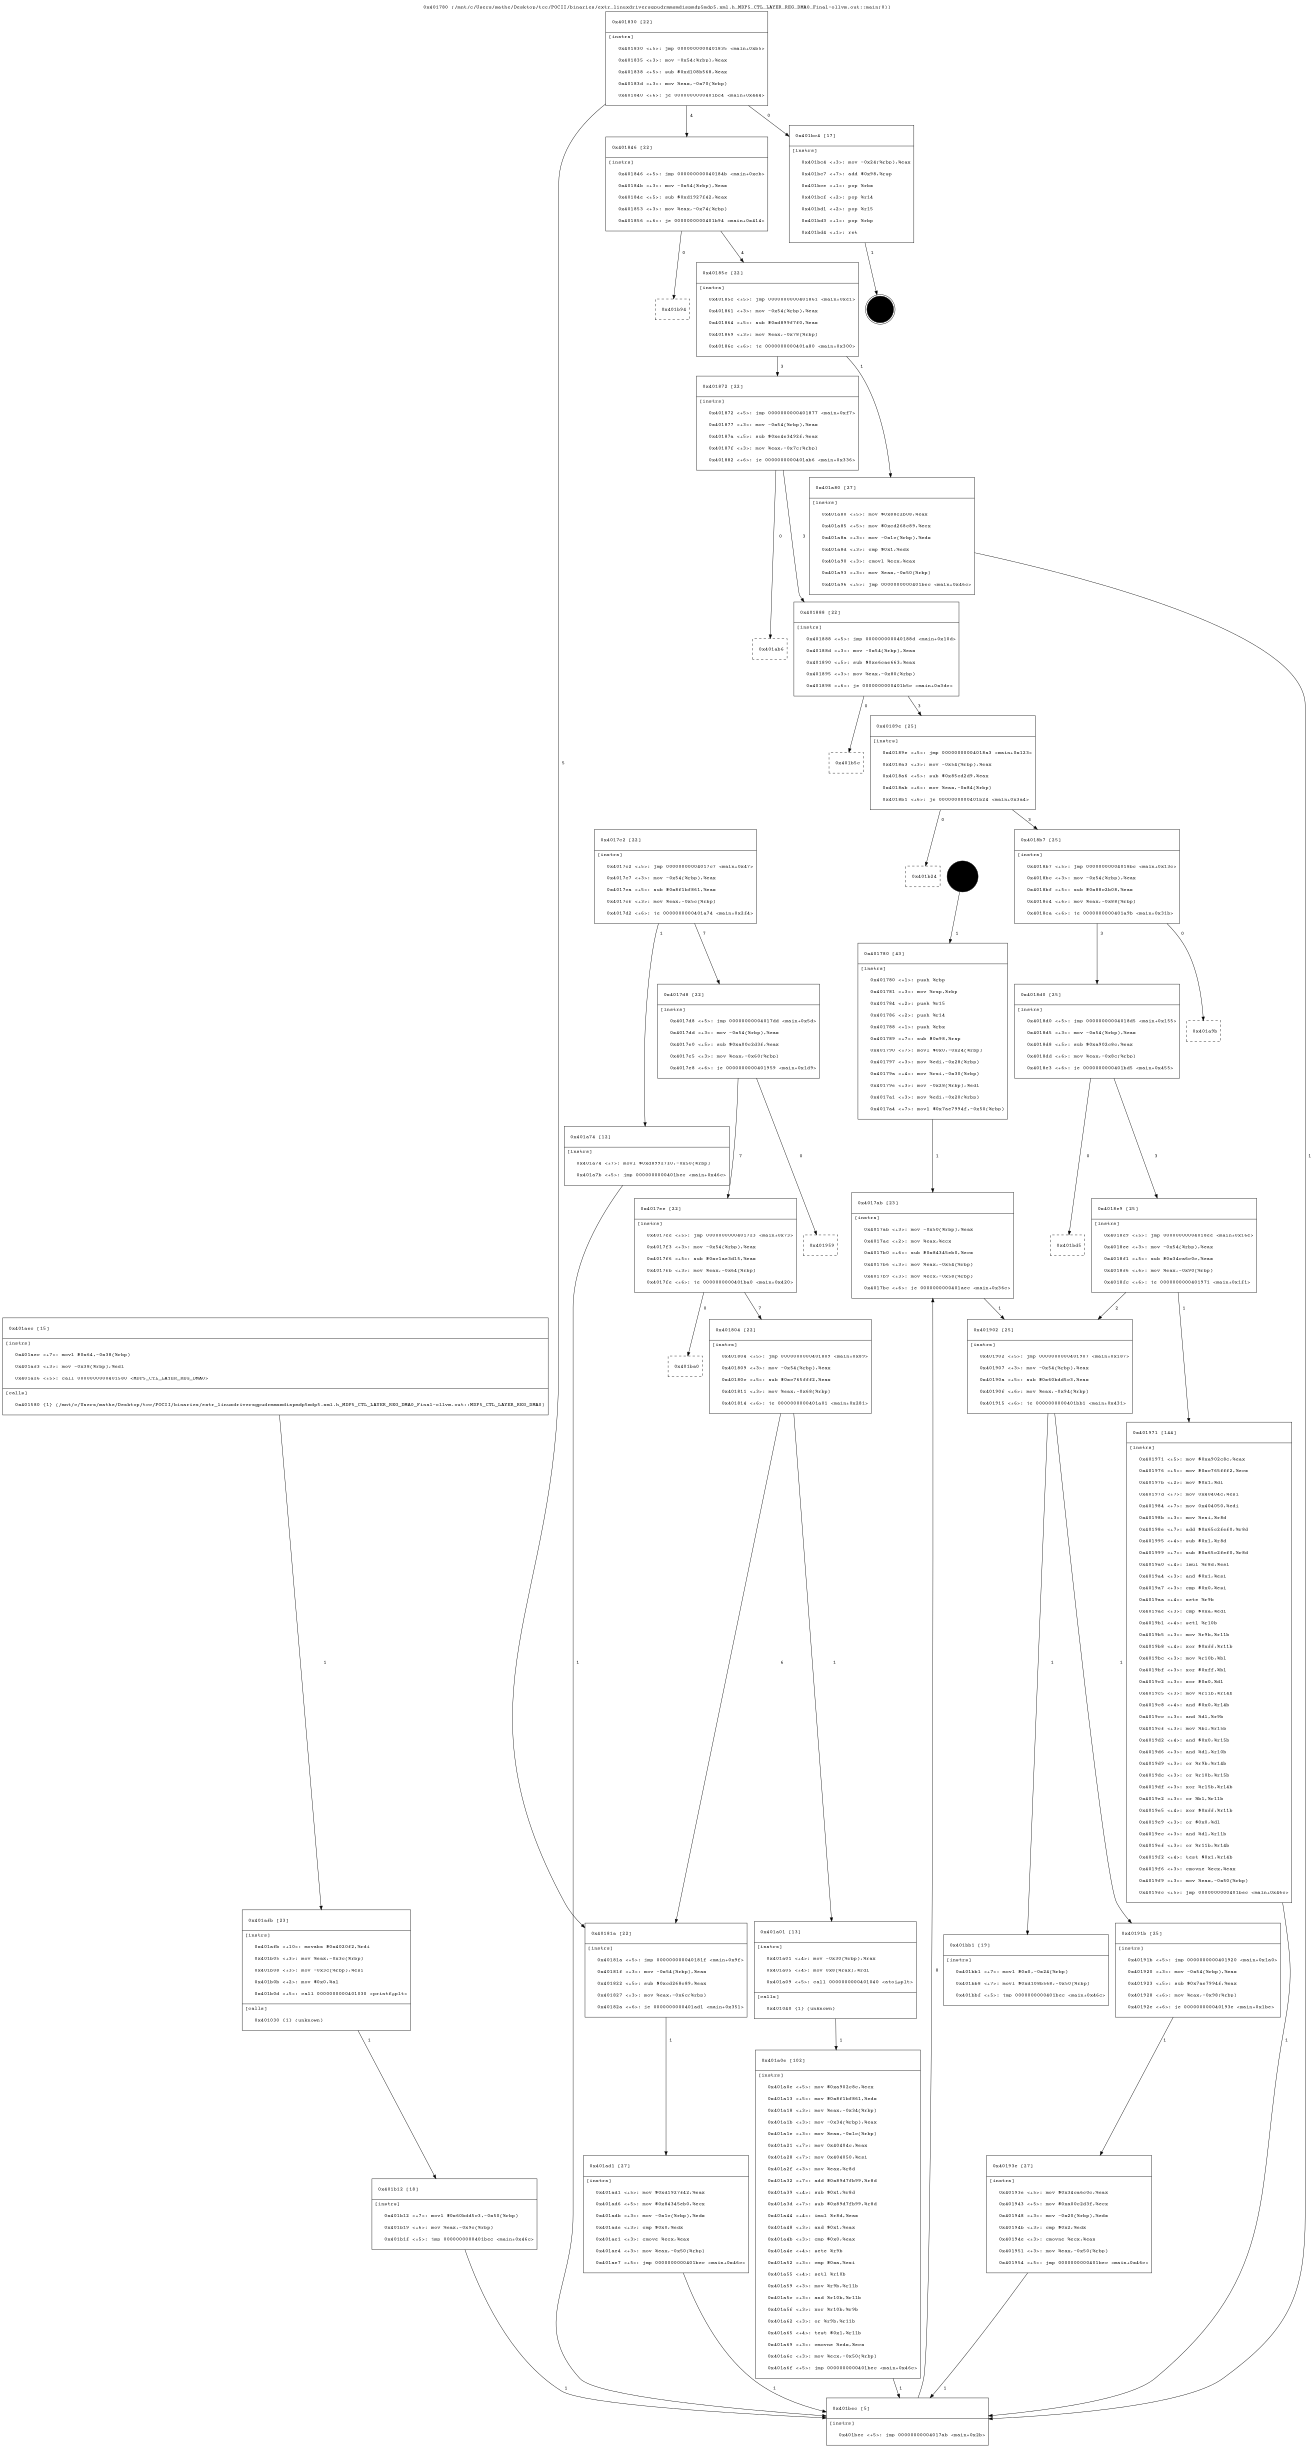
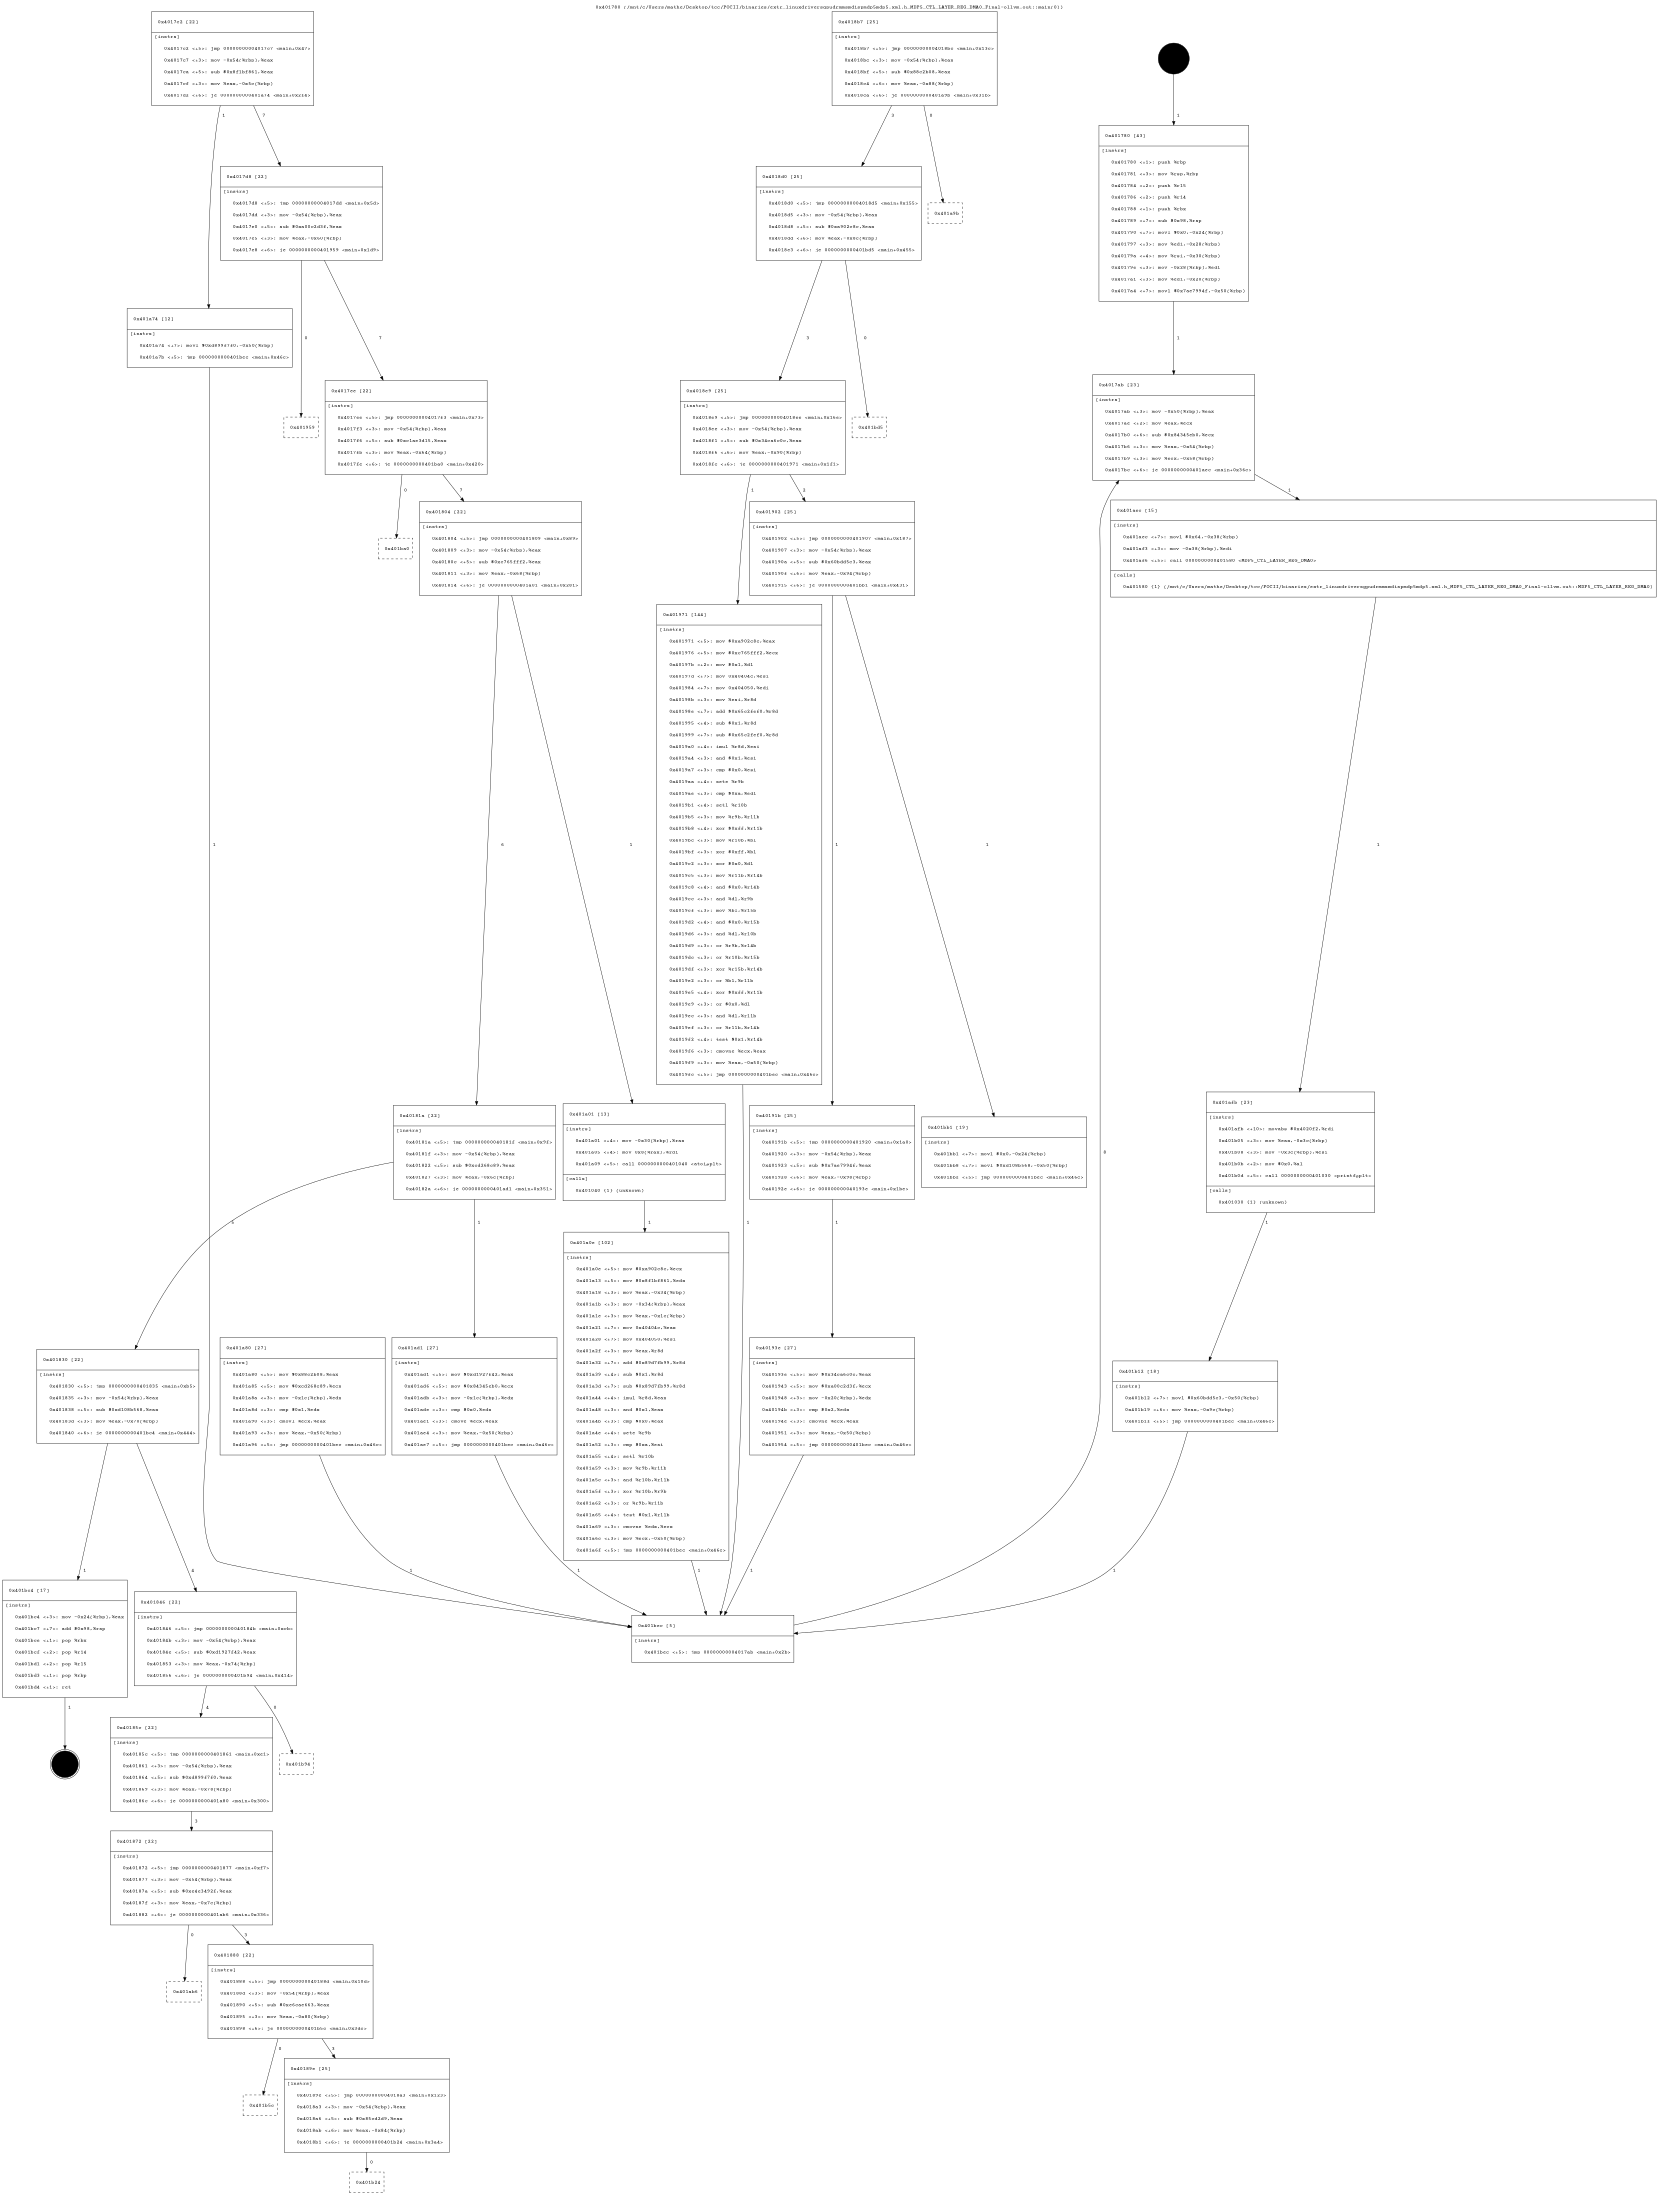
edge "0x401830 [22]" -> "0x401bc4 [17]": label " 0" -> " 1"
edge "0x40185c [22]" -> "0x401a80 [27]": removed, label "1"
edge "0x40189e [25]" -> "0x4018b7 [25]": removed, label "3"
edge "0x401830 [22]" -> "0x40181a [22]": reversed
edge "0x4017ab [23]" -> "0x401902 [25]": now "0x4017ab [23]" -> "0x401aec [15]"
